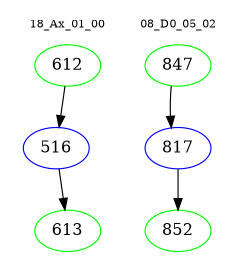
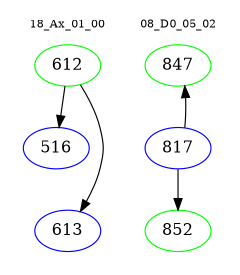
edge "847" -> "817": reversed
edge "516" -> "613": now "612" -> "613"
node "613": color green -> blue
